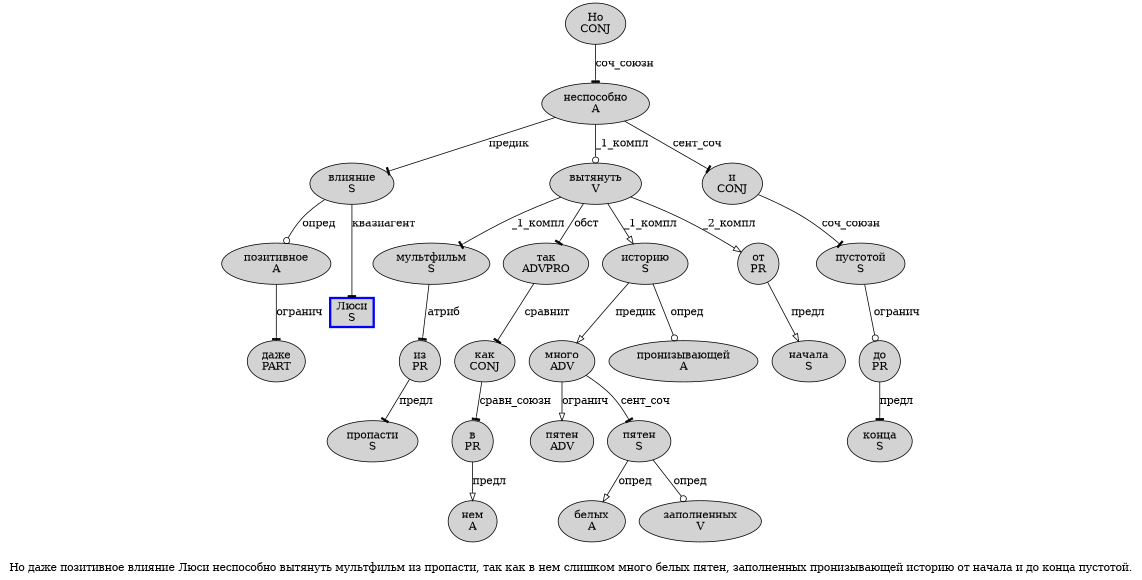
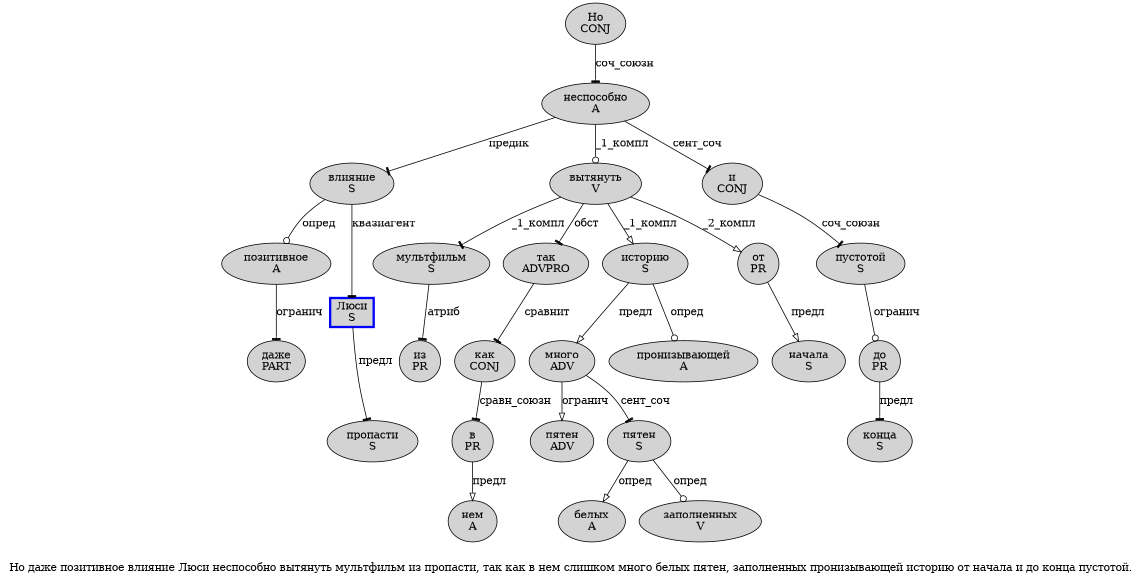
edge "историю S" -> "много ADV": label "предик" -> "предл"
edge "из PR" -> "пропасти S": now "Люси S" -> "пропасти S"
